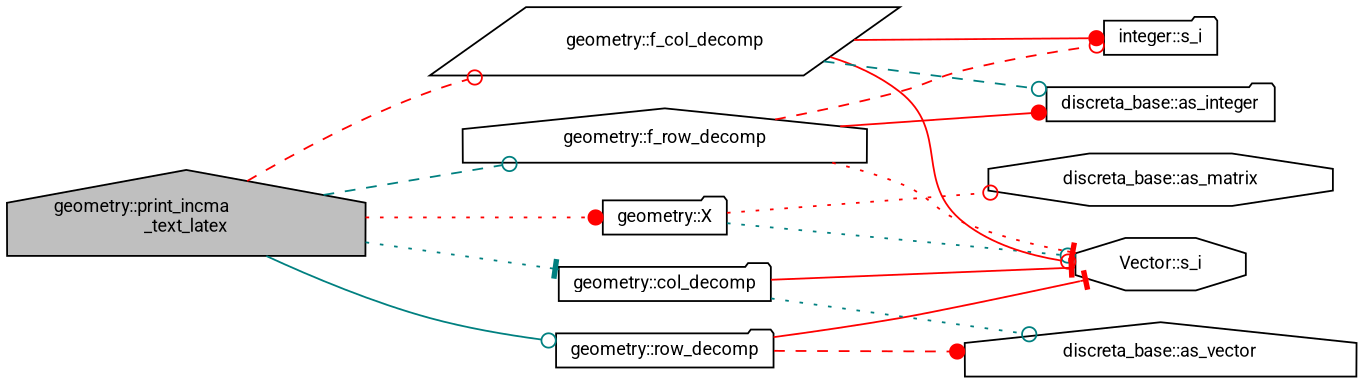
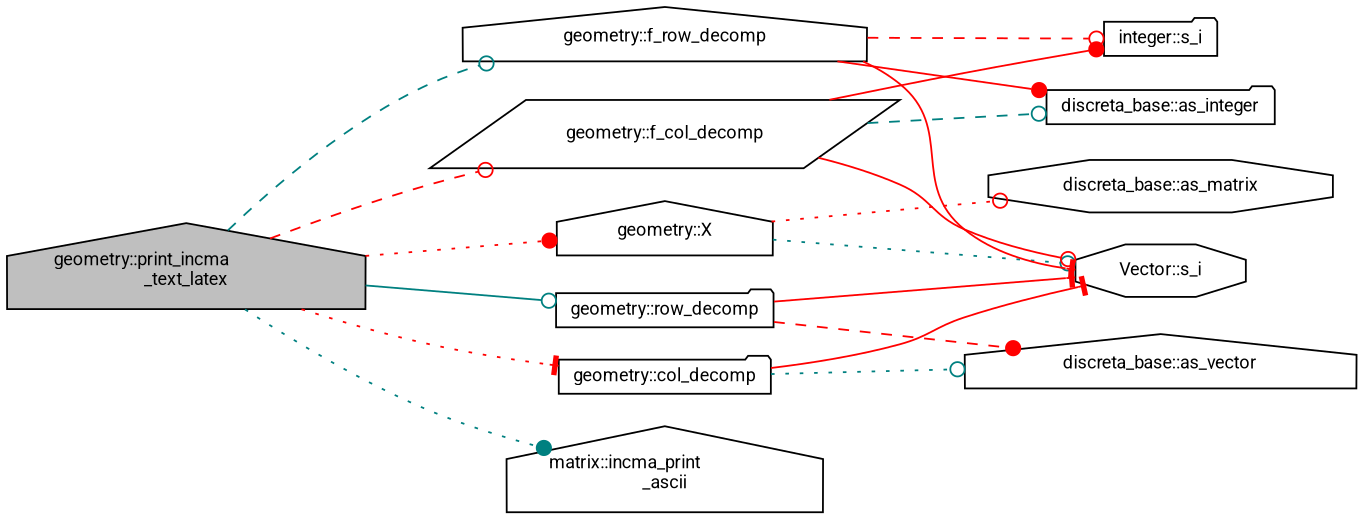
edge "geometry::f_row_decomp" -> "Vector::s_i": style dotted -> solid
node "geometry::X": shape folder -> house
edge "geometry::print_incma _text_latex" -> "geometry::col_decomp": color teal -> red
node "matrix::incma_print _ascii": added
